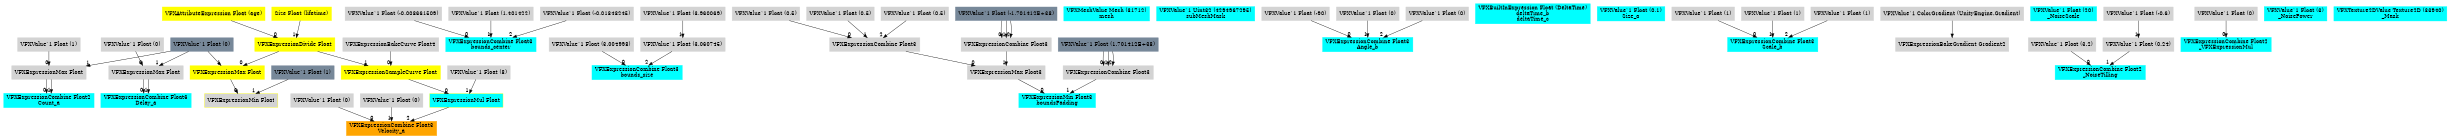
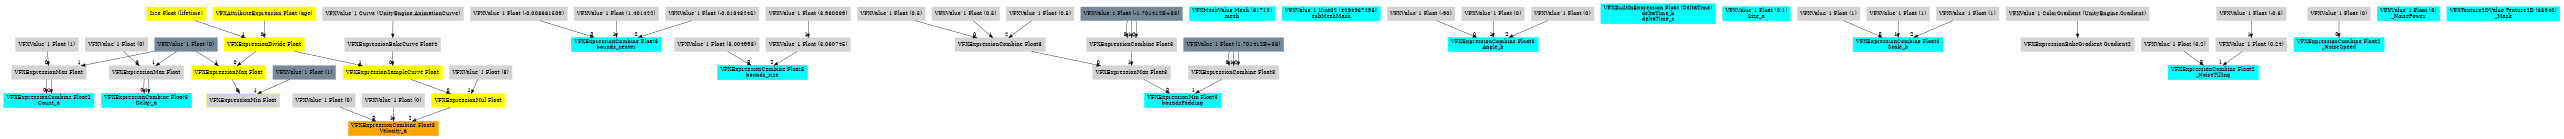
node "VFXValue`1 Curve (UnityEngine.AnimationCurve)": added
node "VFXValue`1 Float (20) _NoiseScale": removed
node "VFXExpressionCombine Float2 _VFXExpressionMul": label "VFXExpressionCombine Float2 _VFXExpressionMul" -> "VFXExpressionCombine Float2 _NoiseSpeed"
node "VFXExpressionMul Float": fillcolor cyan -> yellow
